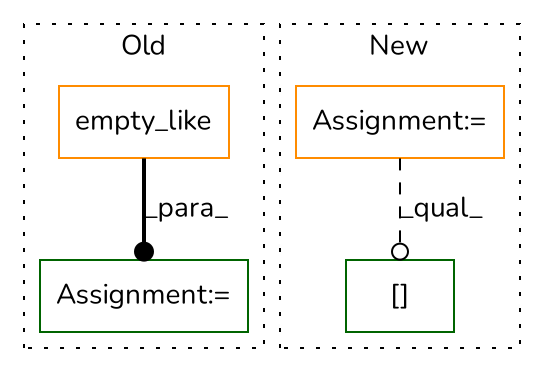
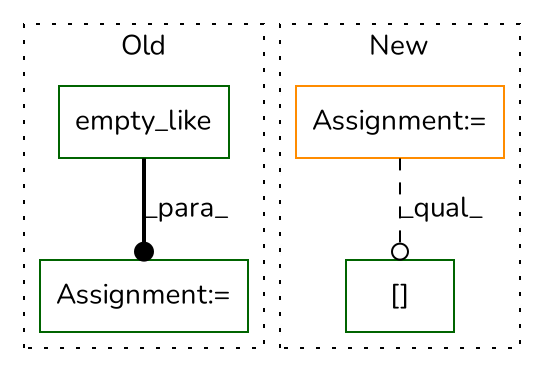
node "empty_like": color darkorange -> darkgreen
